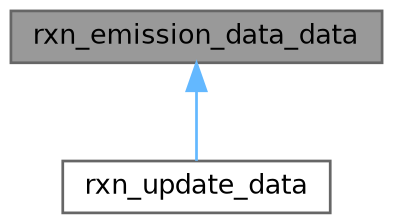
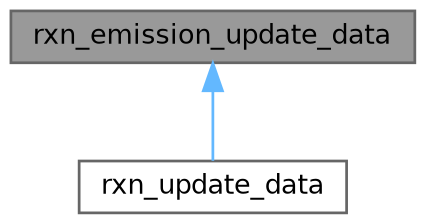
node "rxn_emission_data_data": label "rxn_emission_data_data" -> "rxn_emission_update_data"
